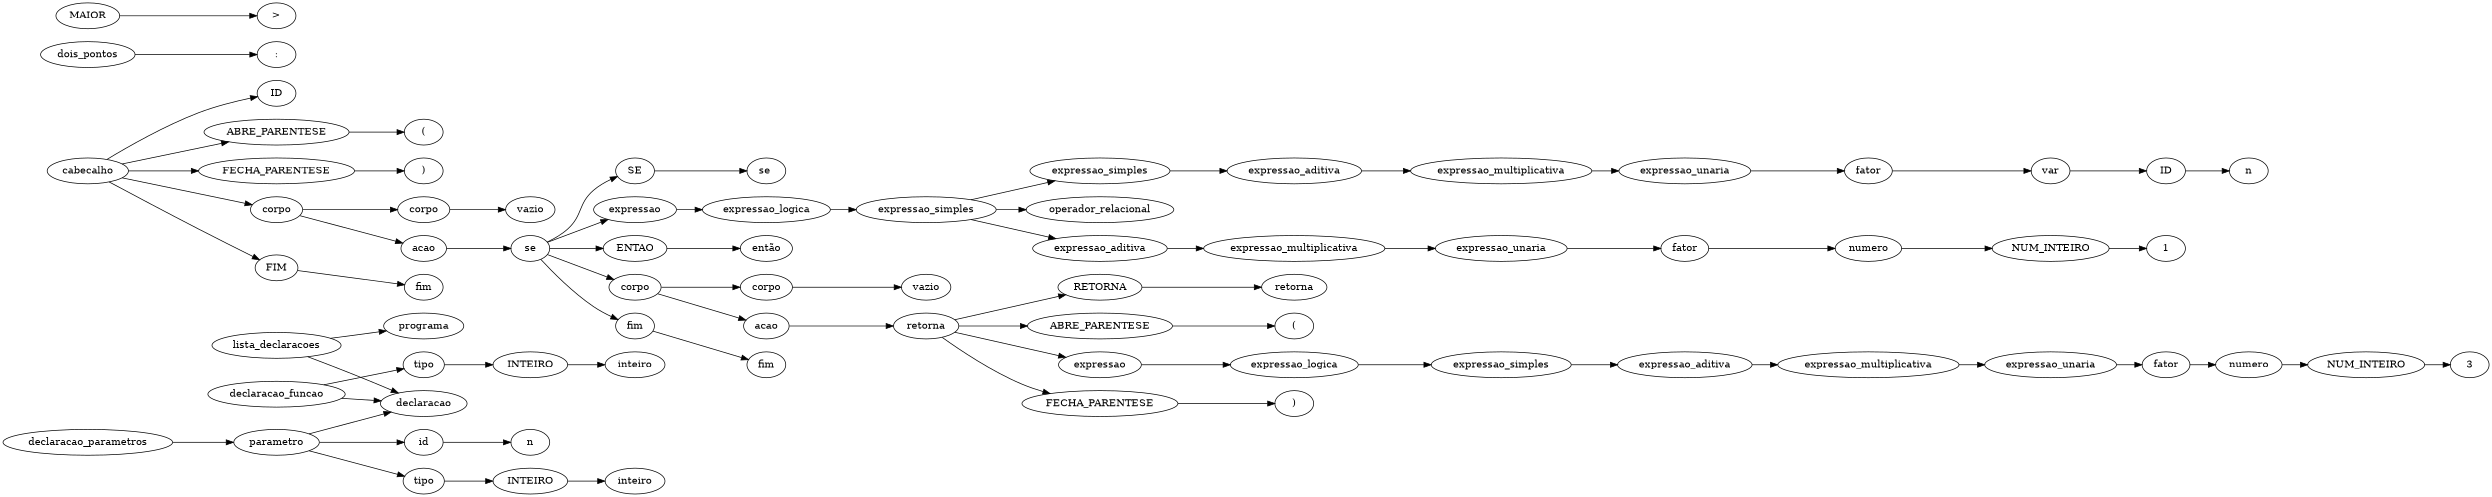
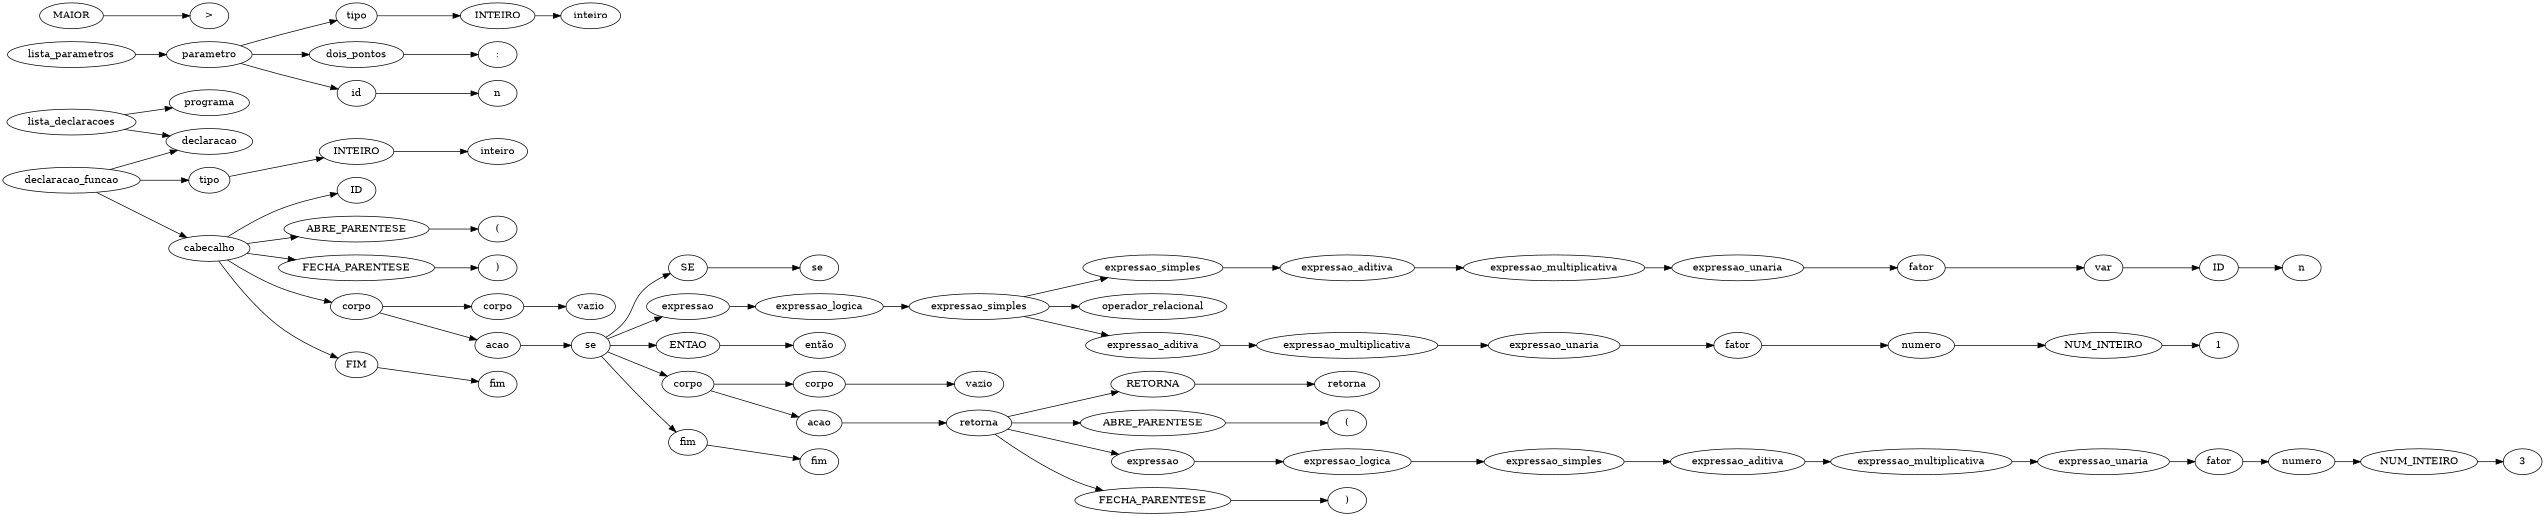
edge "declaracao_funcao" -> "cabecalho": added
edge "parametro" -> "declaracao": now "parametro" -> "dois_pontos"
node "declaracao_parametros": label "declaracao_parametros" -> "lista_parametros"
